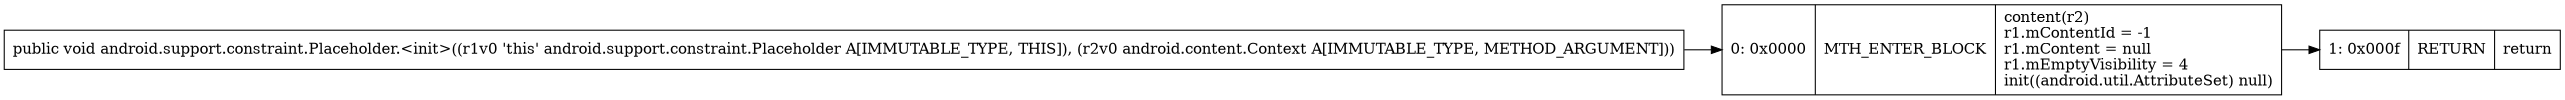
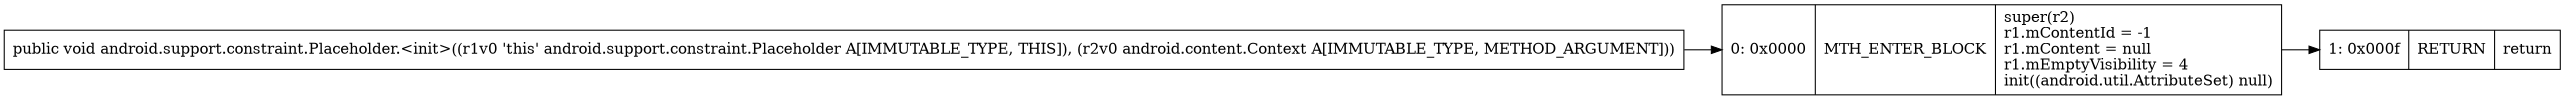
node "0: 0x0000": text "content(r2)" -> "super(r2)"
